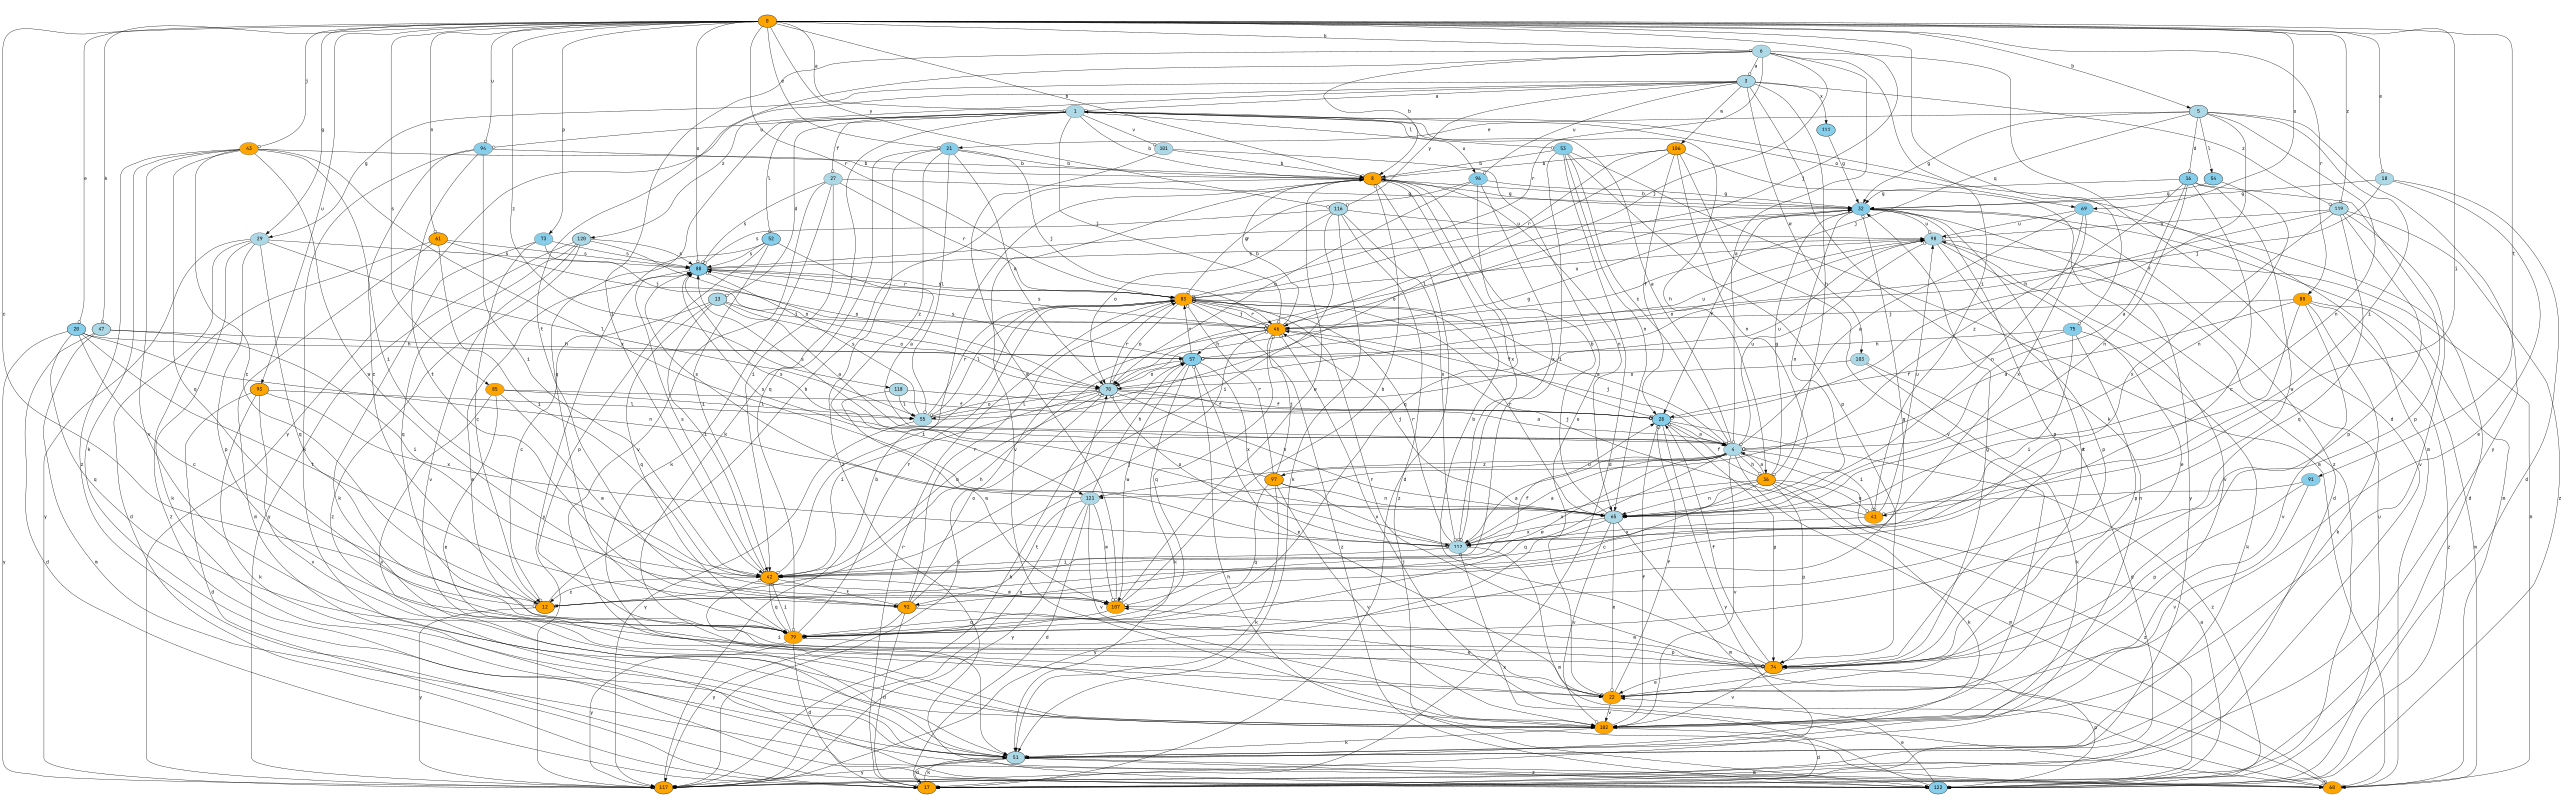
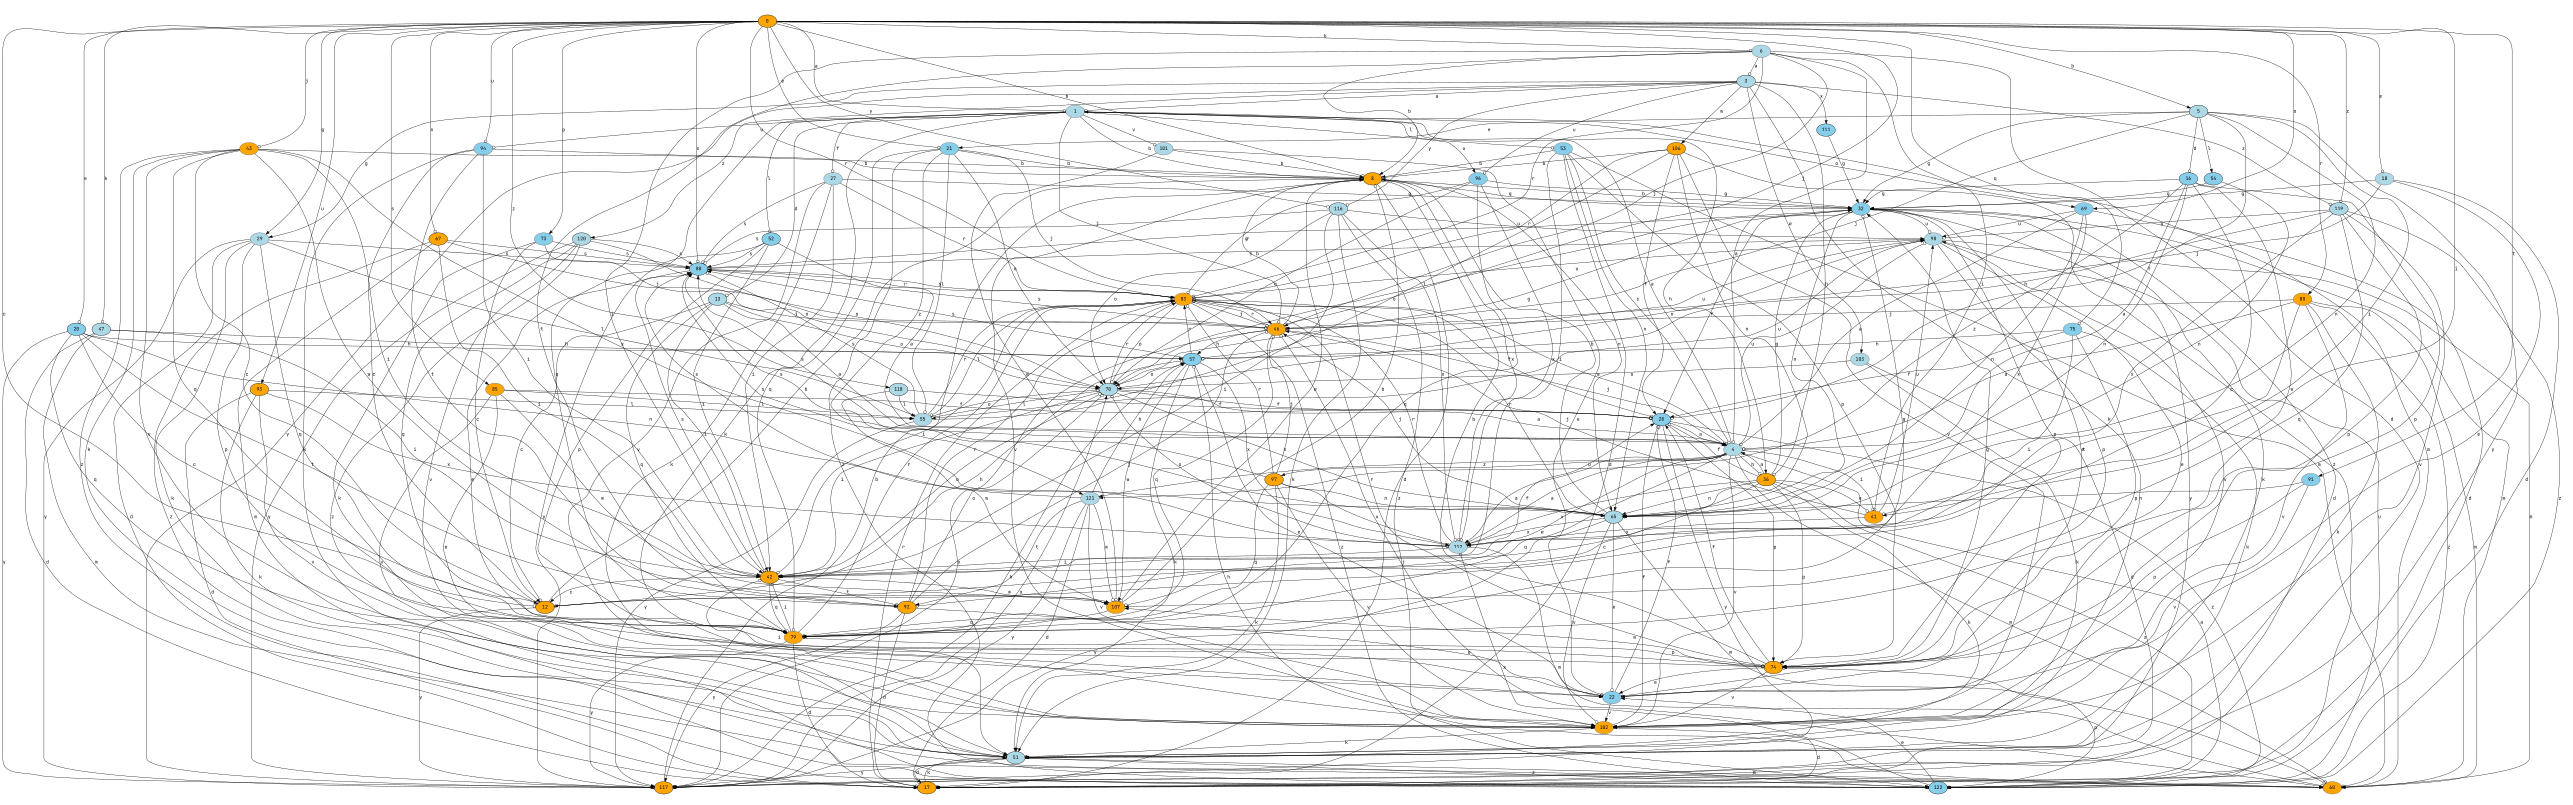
node "61": label "61" -> "67"
node "22": fillcolor orange -> skyblue
edge "32" -> "51": added, label "k"
